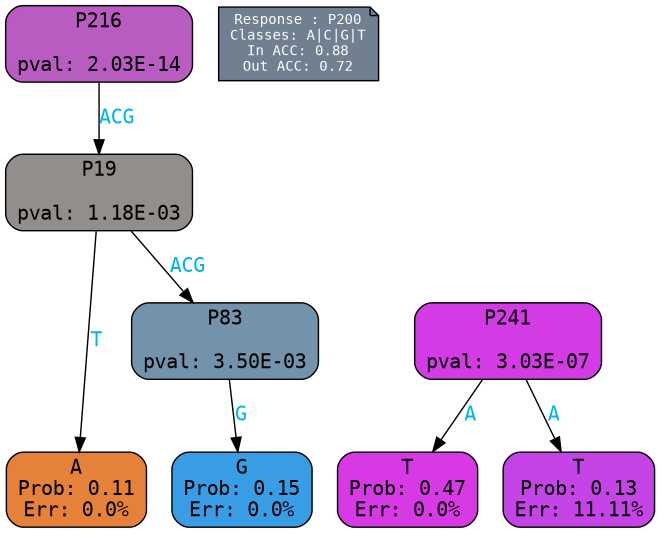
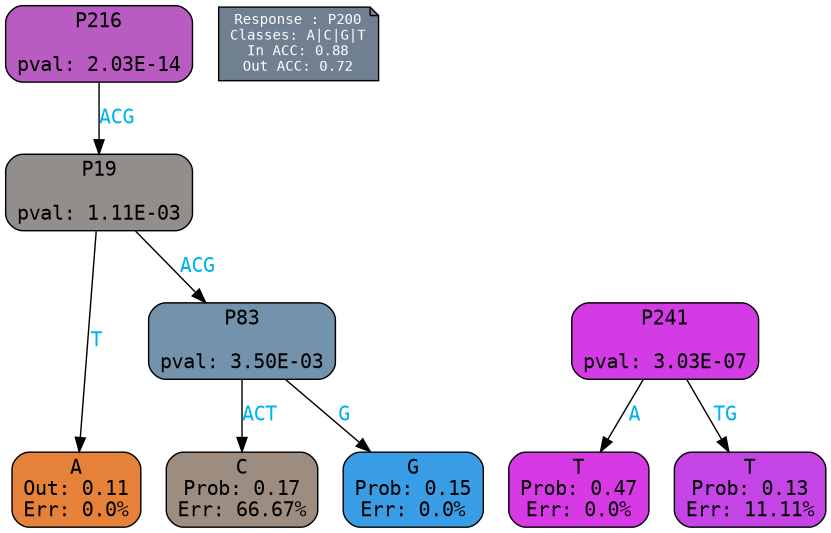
node "P19 pval: 1.18E-03": label "P19 pval: 1.18E-03" -> "P19 pval: 1.11E-03"
edge "P241 pval: 3.03E-07" -> "T Prob: 0.13 Err: 11.11%": label "A" -> "TG"
node "A Prob: 0.11 Err: 0.0%": label "A Prob: 0.11 Err: 0.0%" -> "A Out: 0.11 Err: 0.0%"
node "C Prob: 0.17 Err: 66.67%": added
